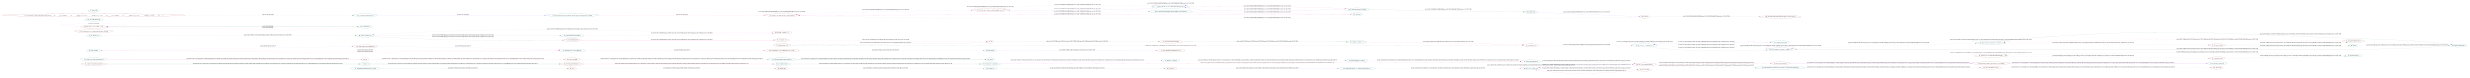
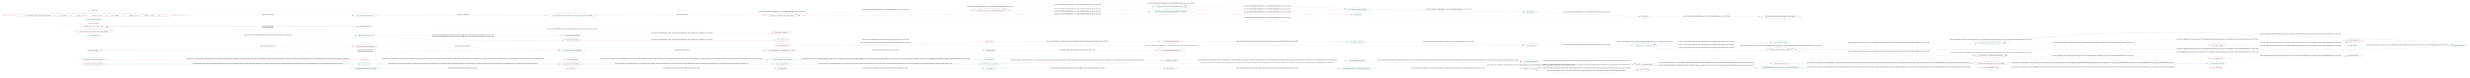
edge "83_ for ( int outer = 0 ; outer < 5 ; outer++ )" -> "96_ foreach ( int i in ProduceEvenNumbers(9) )": added, label "{avg,61,0|17|18},{app,61,0|17|18,()},{number,77,0|17|18},{outer,82,0|17|18|24},{args,53,0|17},{i,79,0|17|18|23},{inner,84,0|17|18|24|25|26},{balance,57,0|17|18}"
